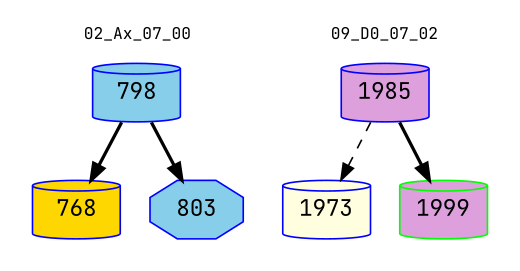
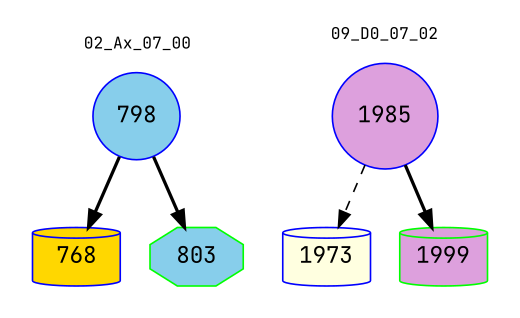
node "798": shape cylinder -> circle
node "1985": shape cylinder -> circle
node "803": color blue -> green
